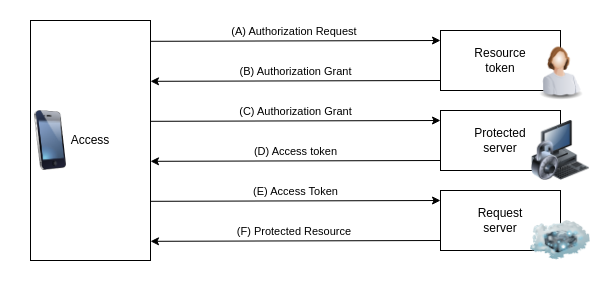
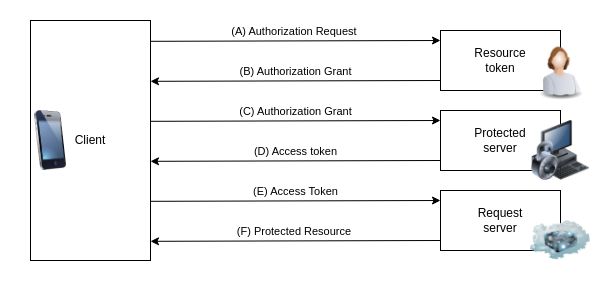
node "Access": label "Access" -> "Client"
